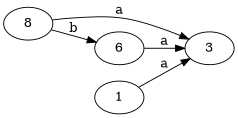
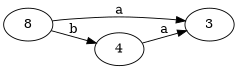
node "6": label "6" -> "4"
node "1": removed
